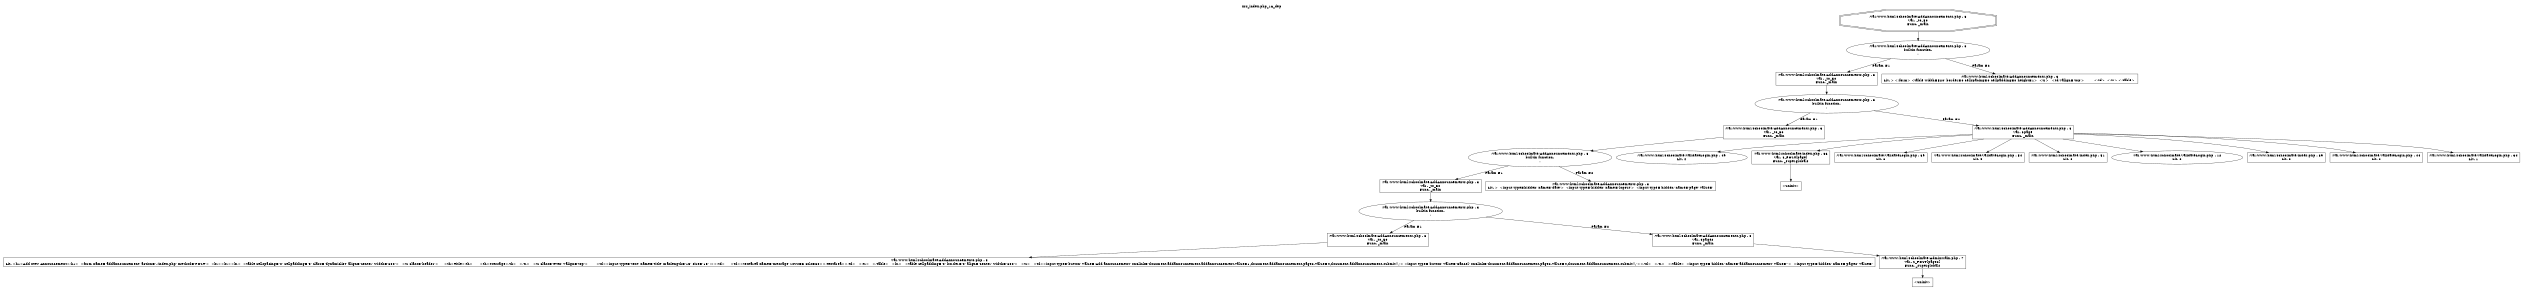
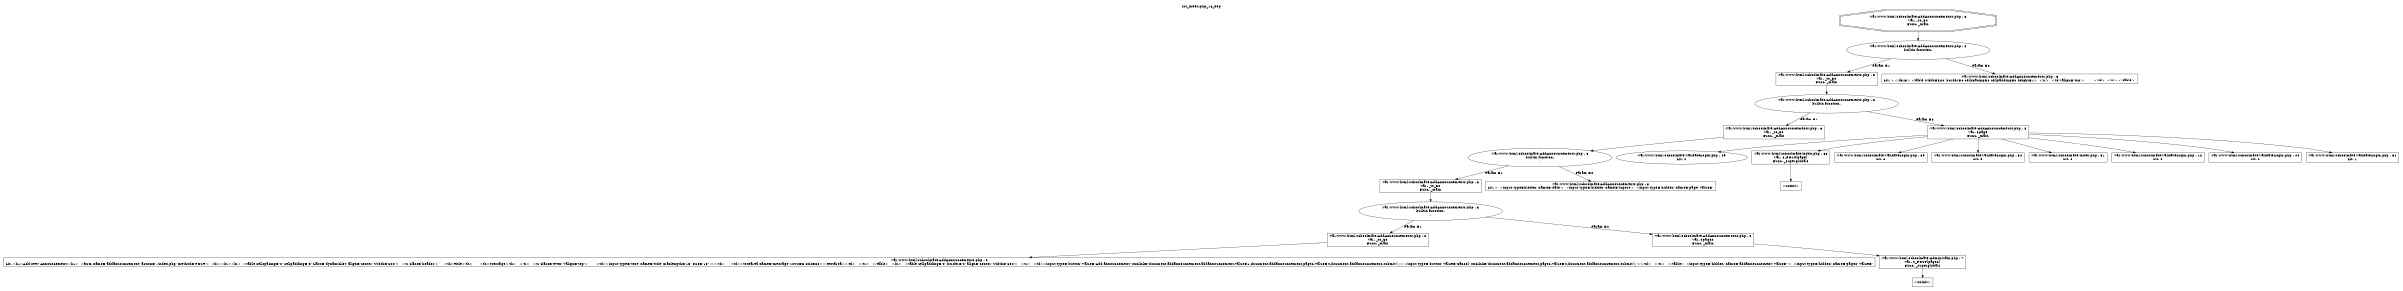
node "/var/www/html/schoolmate/ValidateLogin.php : 12 Lit: 0": shape ellipse -> box
node "/var/www/html/schoolmate/index.php : 39 Lit: 0": removed
